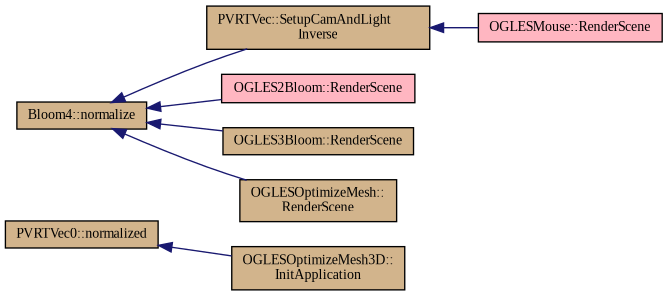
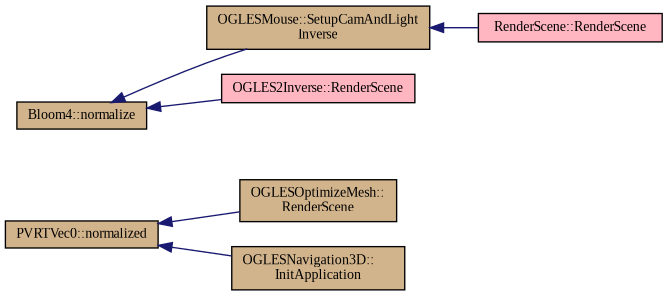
node "PVRTVec::SetupCamAndLight Inverse": label "PVRTVec::SetupCamAndLight Inverse" -> "OGLESMouse::SetupCamAndLight Inverse"
node "OGLESMouse::RenderScene": label "OGLESMouse::RenderScene" -> "RenderScene::RenderScene"
node "OGLES2Bloom::RenderScene": label "OGLES2Bloom::RenderScene" -> "OGLES2Inverse::RenderScene"
node "OGLES3Bloom::RenderScene": removed
edge "OGLESOptimizeMesh:: RenderScene" -> "Bloom4::normalize": now "OGLESOptimizeMesh:: RenderScene" -> "PVRTVec0::normalized"
node "OGLESOptimizeMesh3D:: InitApplication": label "OGLESOptimizeMesh3D:: InitApplication" -> "OGLESNavigation3D:: InitApplication"
